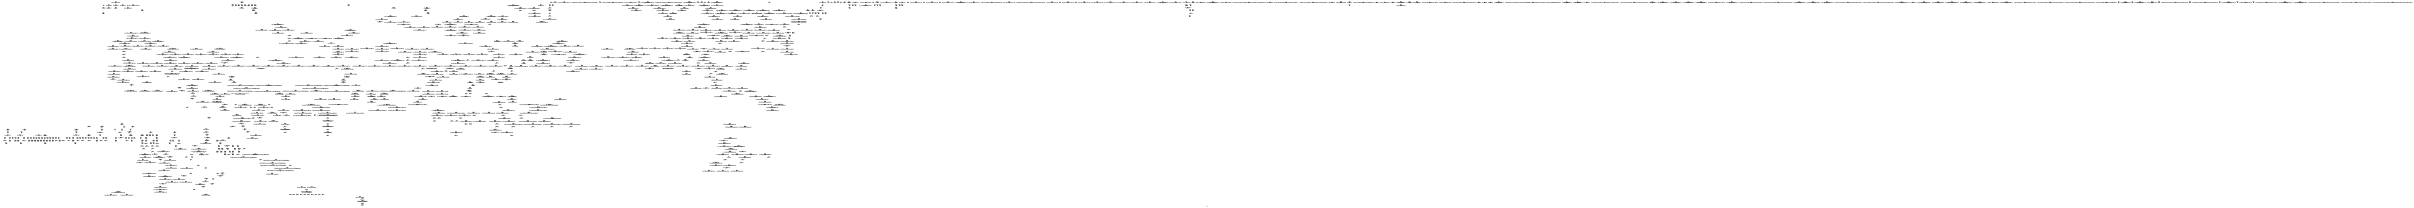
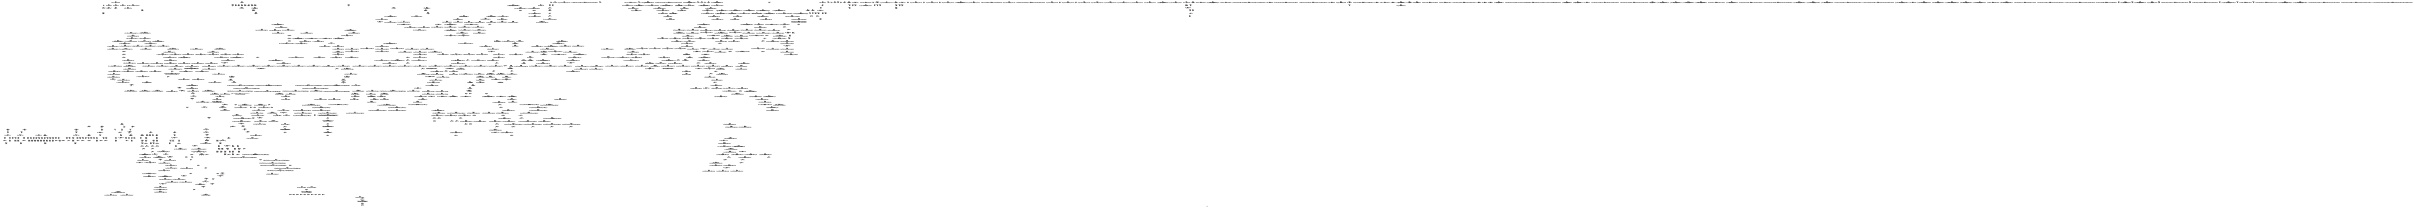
node "NodeID: 114": removed
